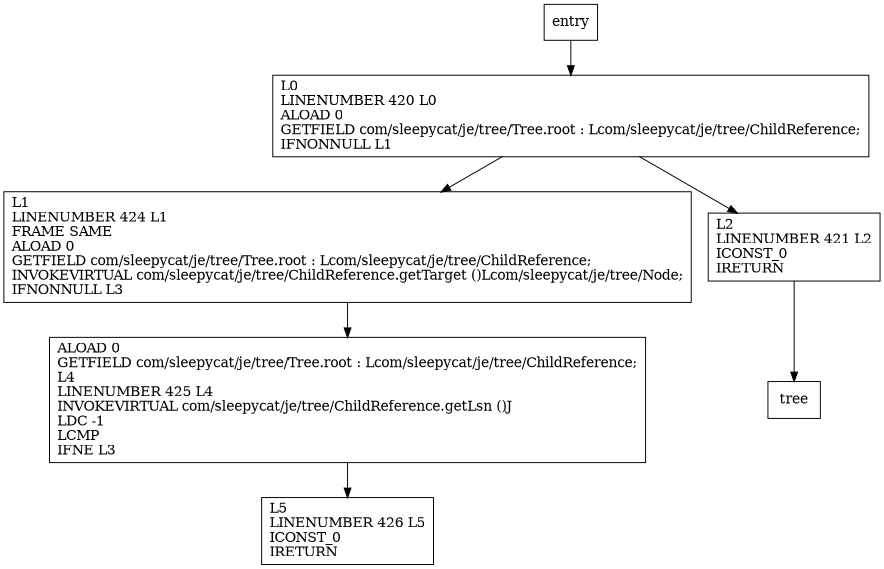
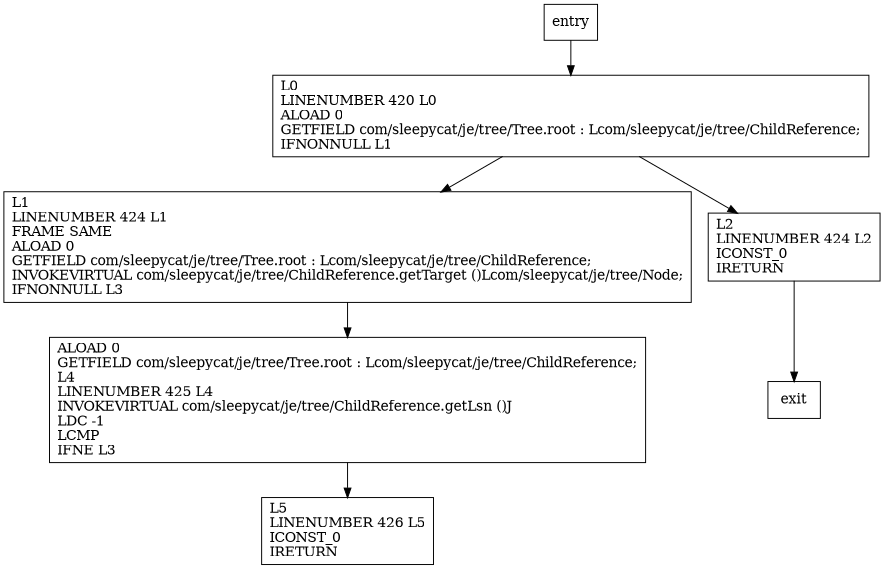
node "L2 LINENUMBER 421 L2 ICONST_0 IRETURN": label "L2 LINENUMBER 421 L2 ICONST_0 IRETURN" -> "L2 LINENUMBER 424 L2 ICONST_0 IRETURN"
node "tree": label "tree" -> "exit"
